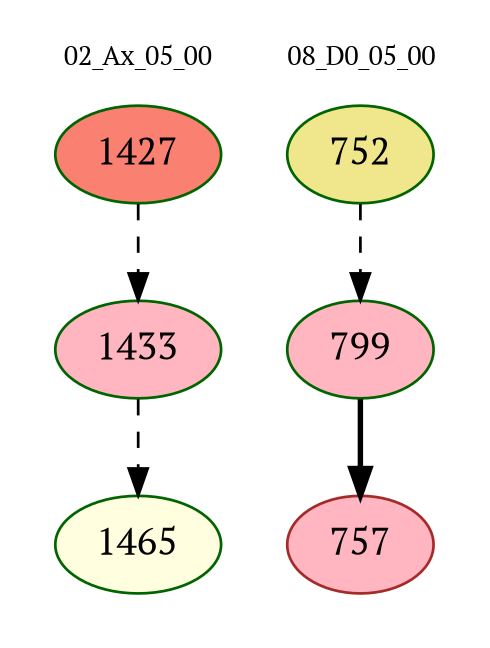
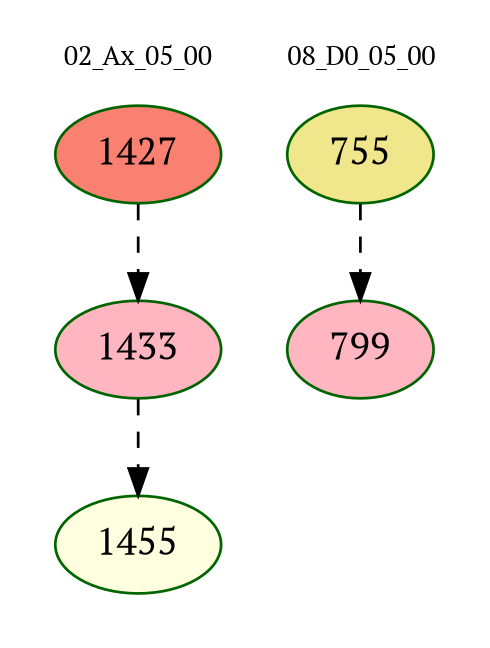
node "752": label "752" -> "755"
node "1465": label "1465" -> "1455"
node "757": removed
